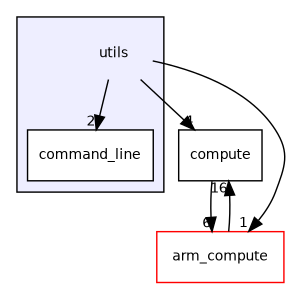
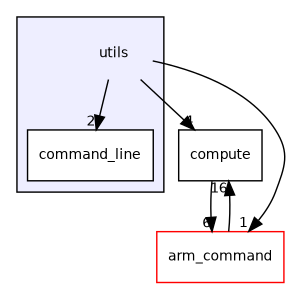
node "arm_compute": label "arm_compute" -> "arm_command"
